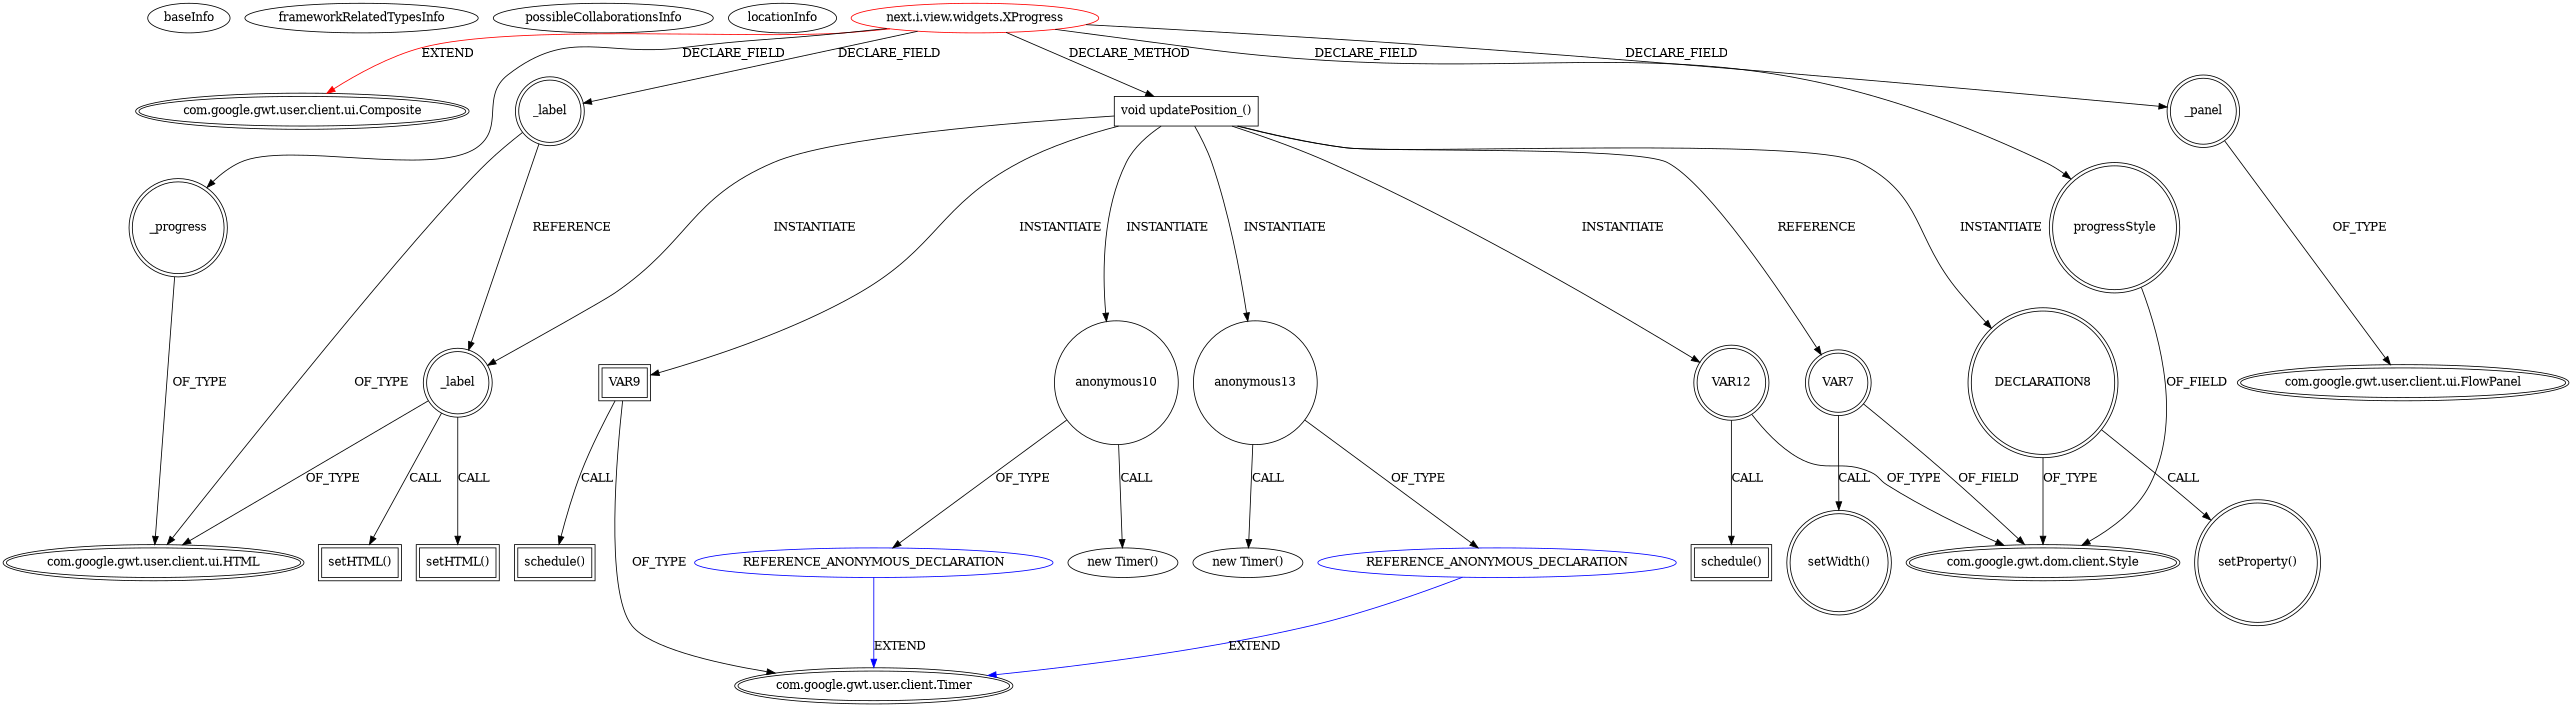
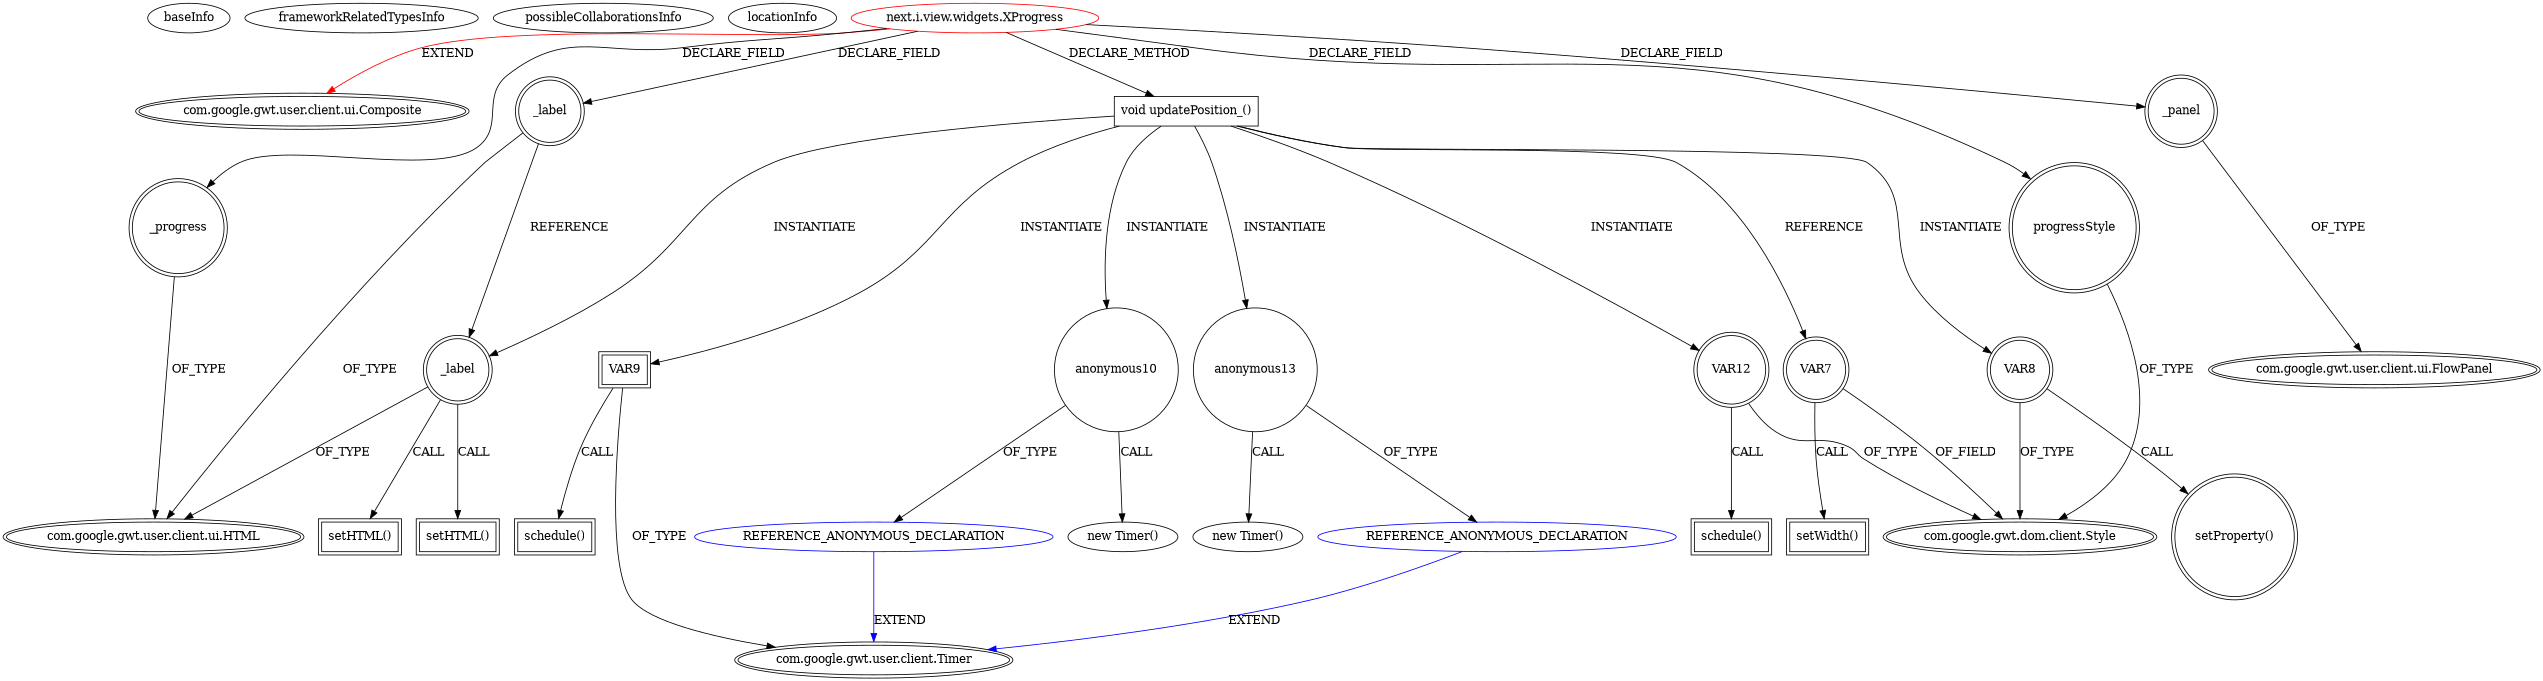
node "DECLARATION8": label "DECLARATION8" -> "VAR8"
edge "progressStyle" -> "com.google.gwt.dom.client.Style": label "OF_FIELD" -> "OF_TYPE"
node "setWidth()": shape circle -> box
